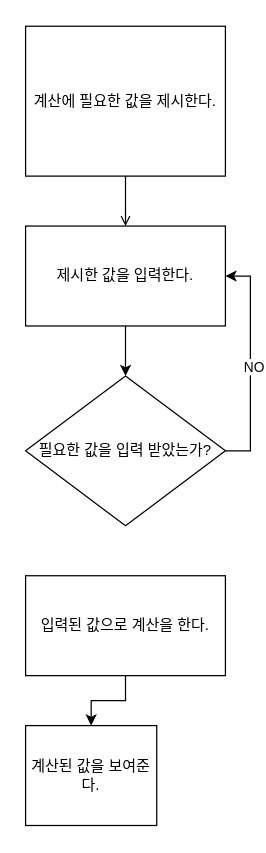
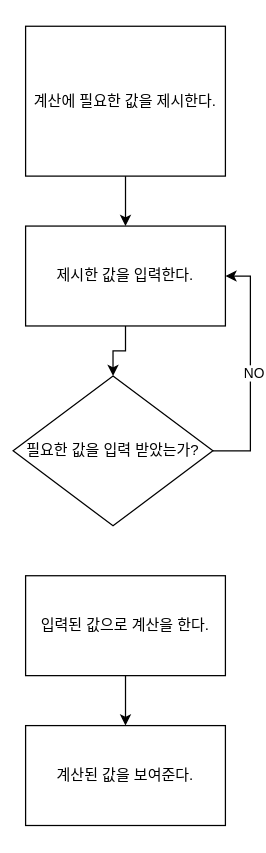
edge "계산에 필요한 값을 제시한다." -> "제시한 값을 입력한다.": arrowhead open -> classic
node "필요한 값을 입력 받았는가?": moved (126, 451) -> (113, 451)
node "계산된 값을 보여준다.": size 131x100 -> 200x100
